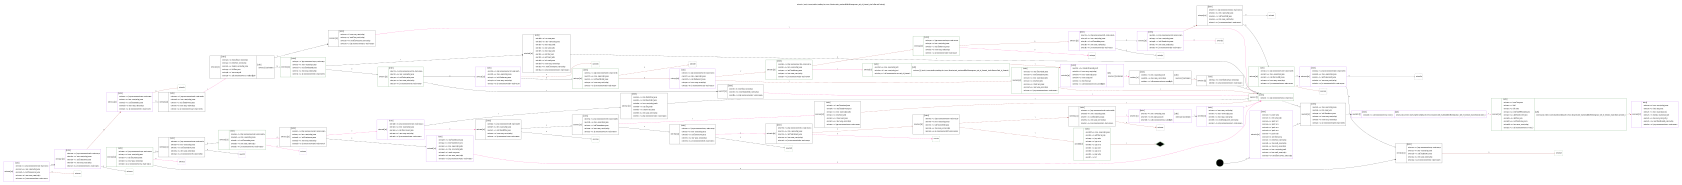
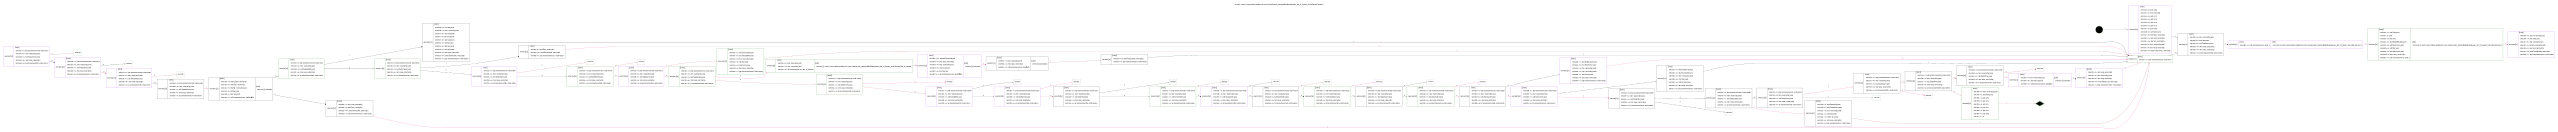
edge "0x40186e [28]" -> "0x401852 [28]": reversed
